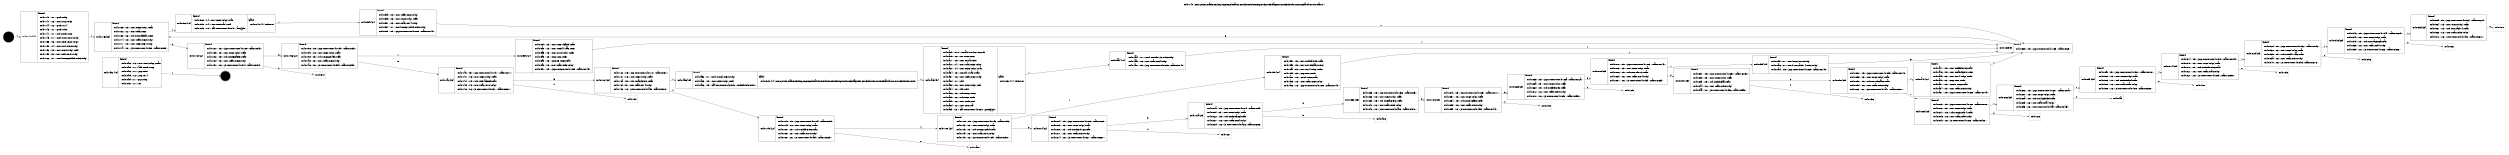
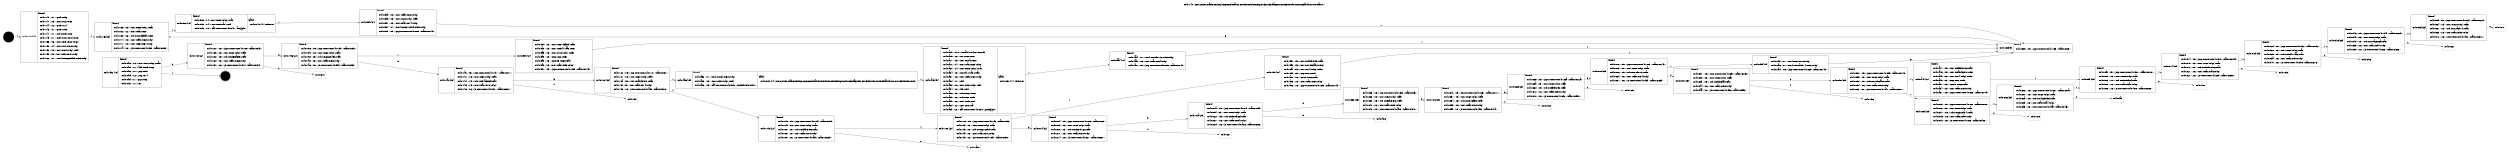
edge "0x401769 [23]" -> "0x401780 [22]": now "0x401db2 [15]" -> "0x401780 [22]"
edge "0x401a41 [27]" -> "0x401e89 [5]": now "0x401a41 [27]" -> "0x4018fb [25]"
